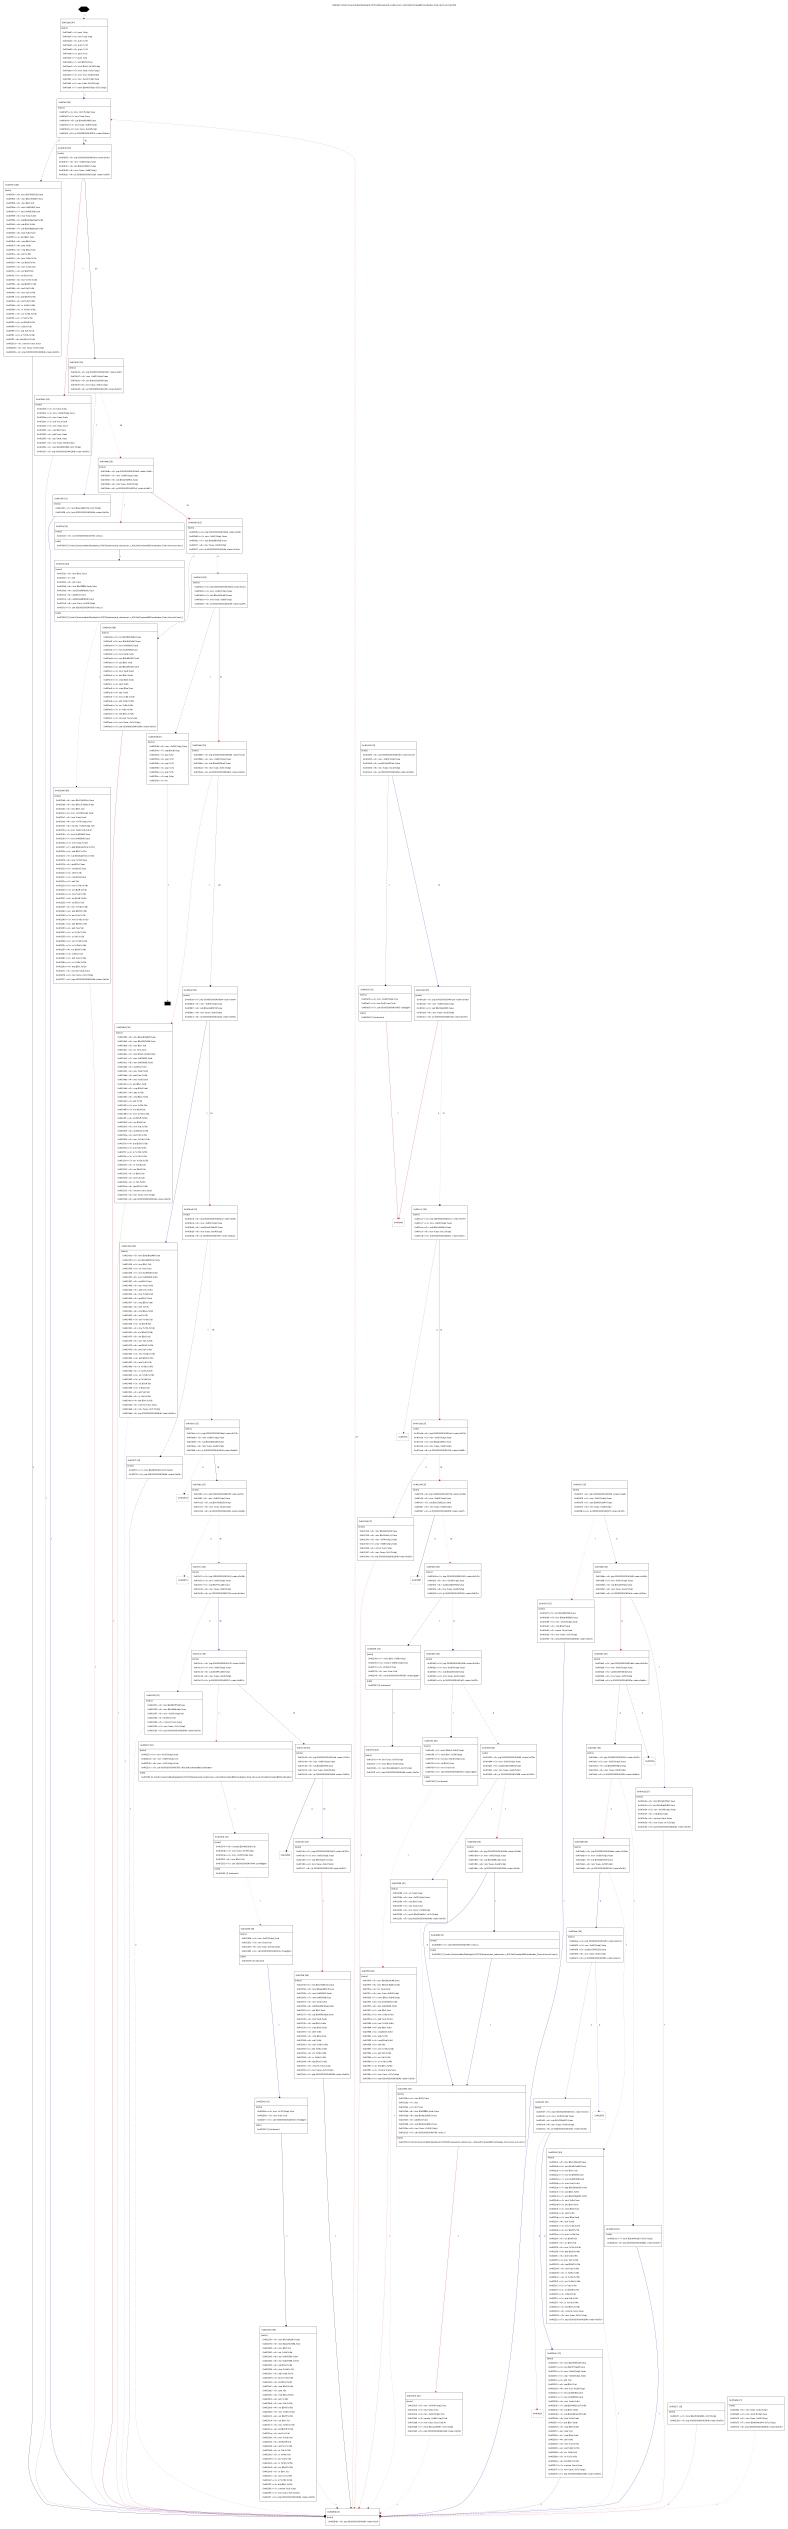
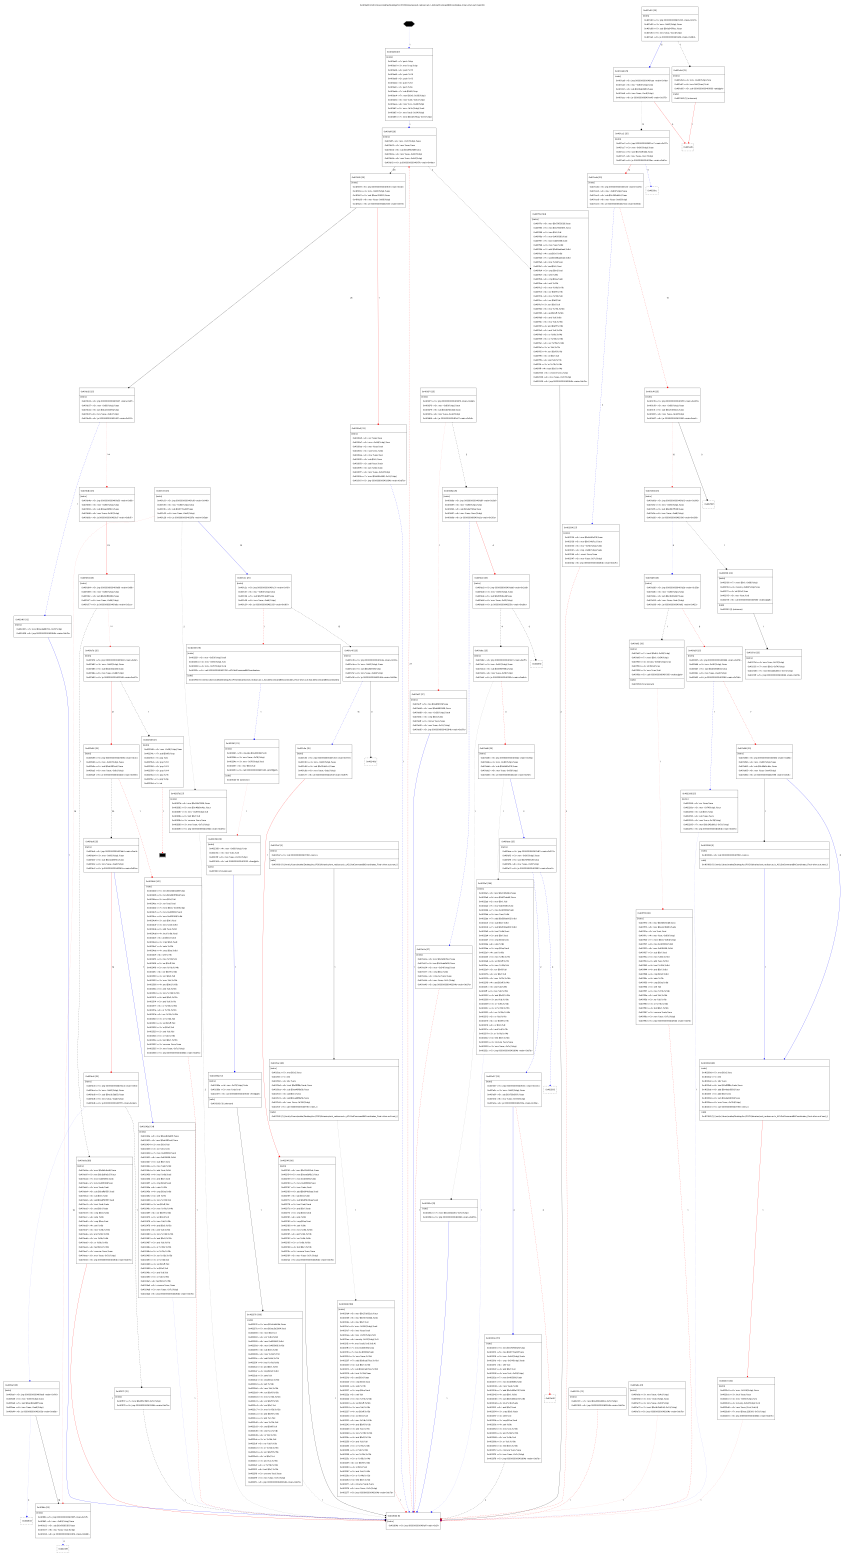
edge "0x401b4b [25]" -> "0x4021a7 [5]": removed, label "1"
edge "0x401bfa [25]" -> "0x401c13 [25]": reversed
